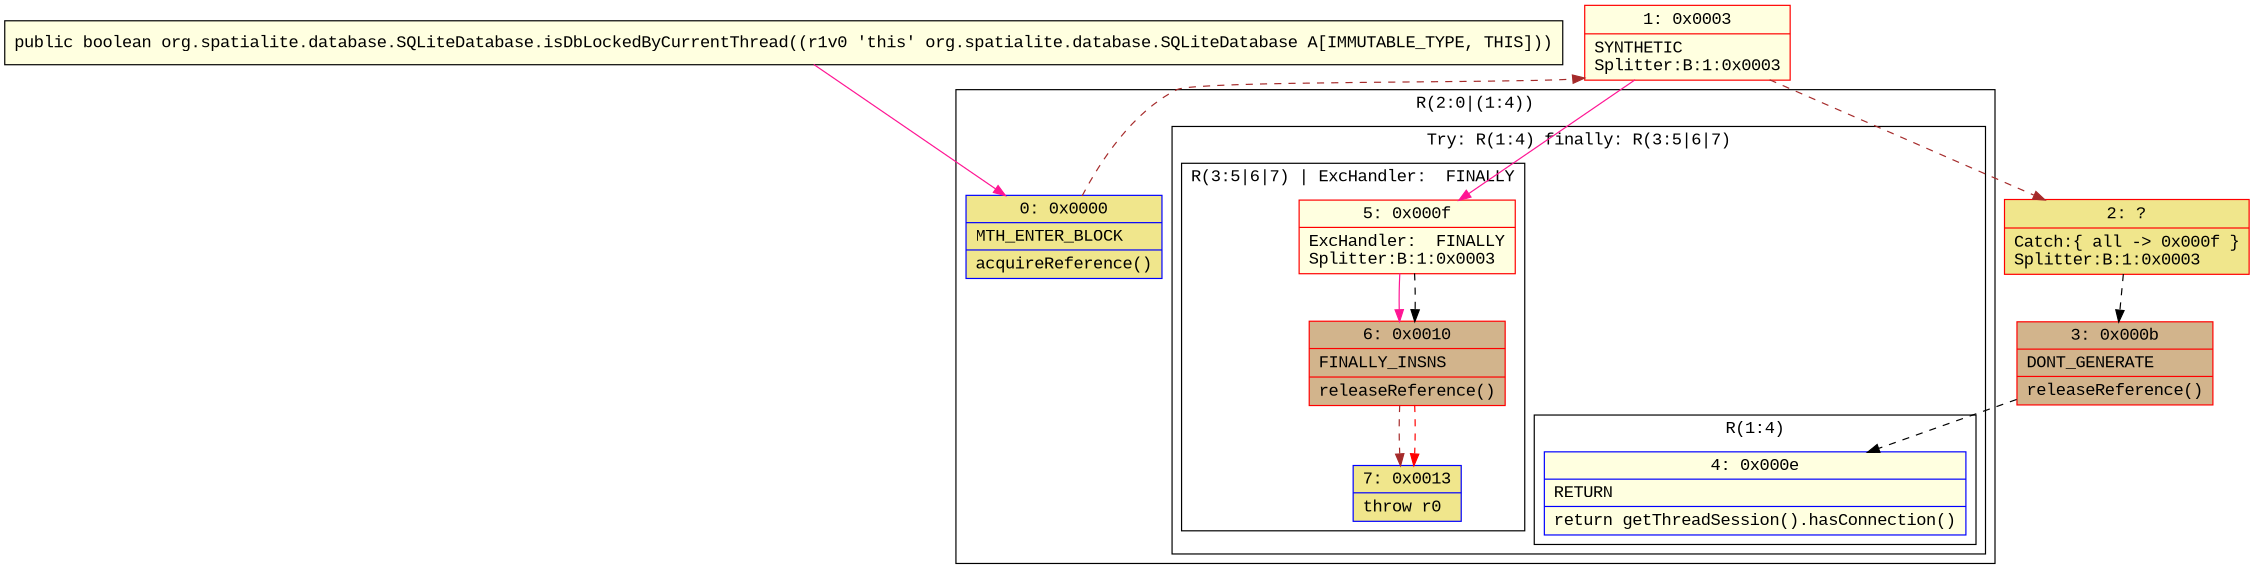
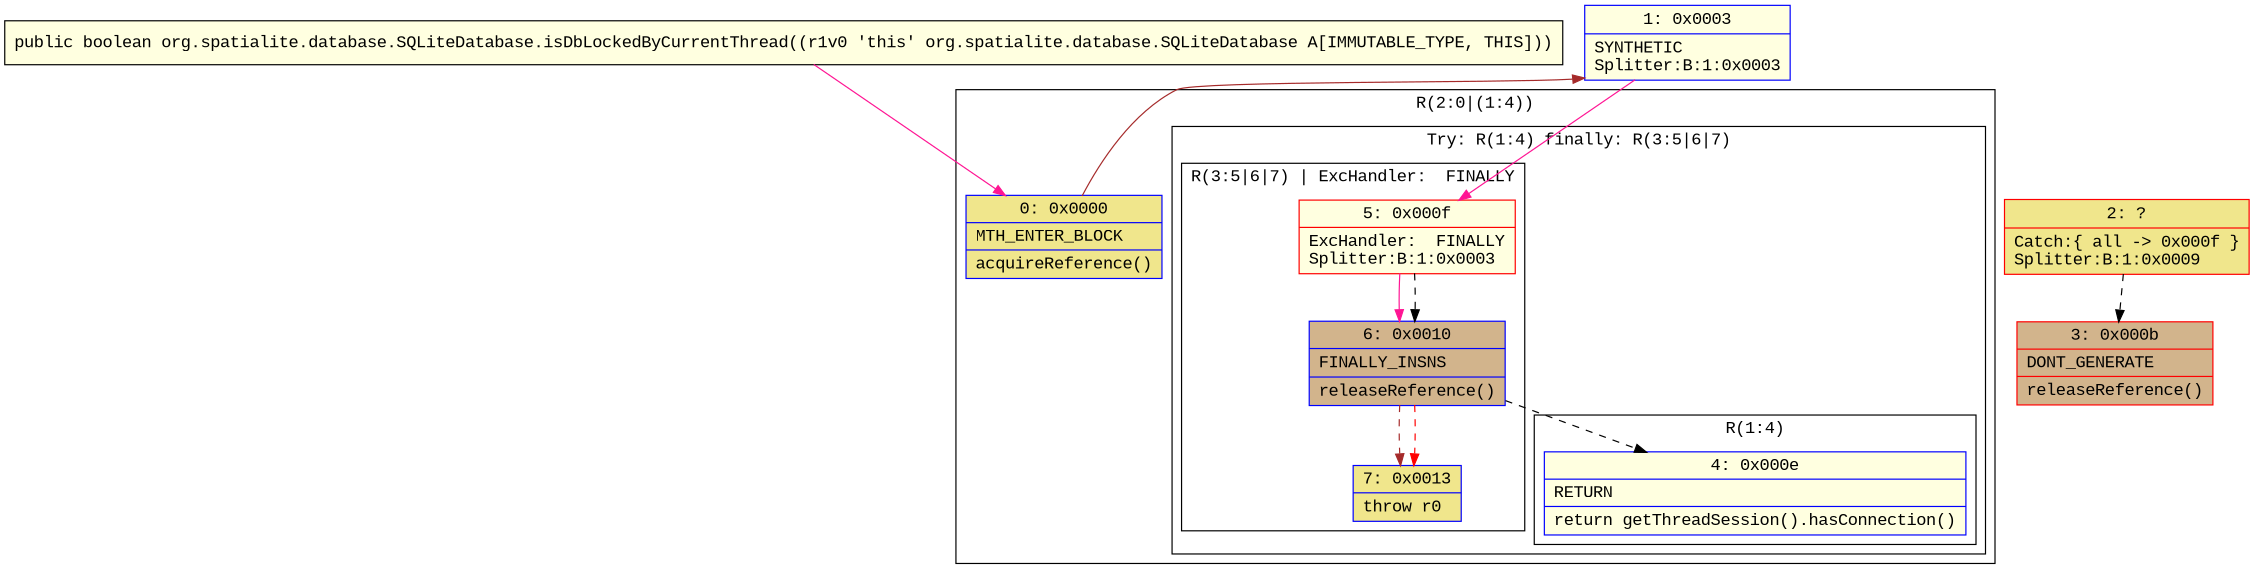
node "1: 0x0003": color red -> blue
edge "0: 0x0000" -> "1: 0x0003": style dashed -> solid
edge "1: 0x0003" -> "2: ?": removed
node "2: ?": text "Splitter:B:1:0x0003" -> "Splitter:B:1:0x0009"
node "6: 0x0010": color red -> blue
edge "3: 0x000b" -> "4: 0x000e": now "6: 0x0010" -> "4: 0x000e"
